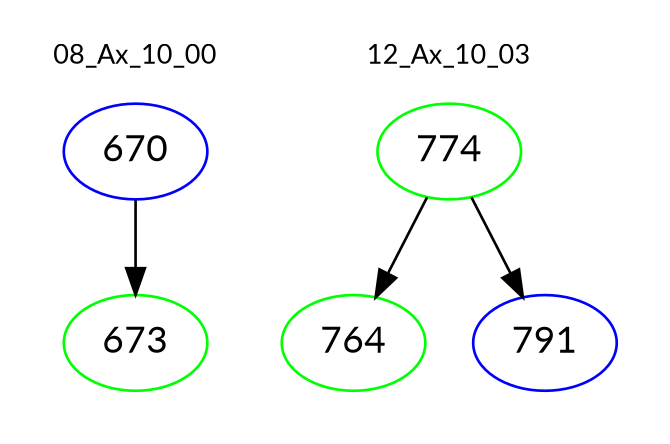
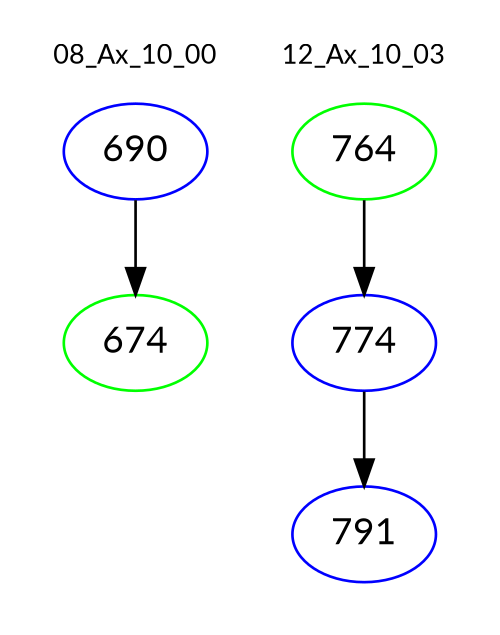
node "670": label "670" -> "690"
node "774": color green -> blue
edge "774" -> "764": reversed
node "673": label "673" -> "674"
